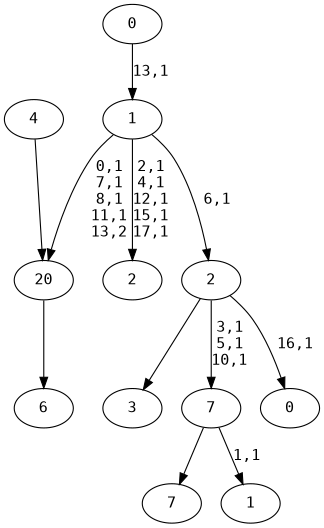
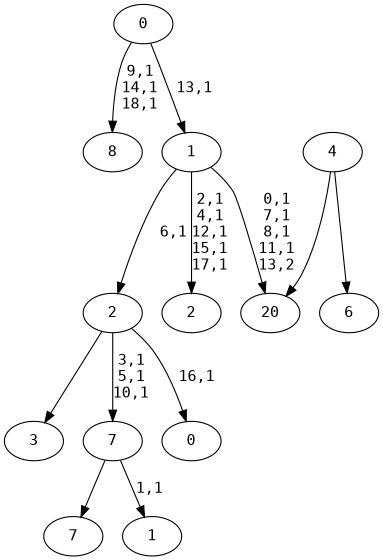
node "8": added
edge "20" -> "6": now "4" -> "6"
